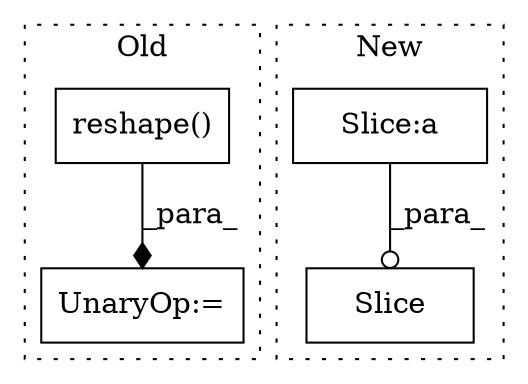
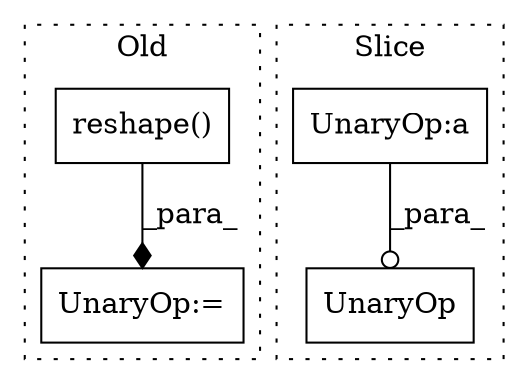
cluster "New": label "New" -> "Slice"
node "Slice:a": label "Slice:a" -> "UnaryOp:a"
node "Slice": label "Slice" -> "UnaryOp"
